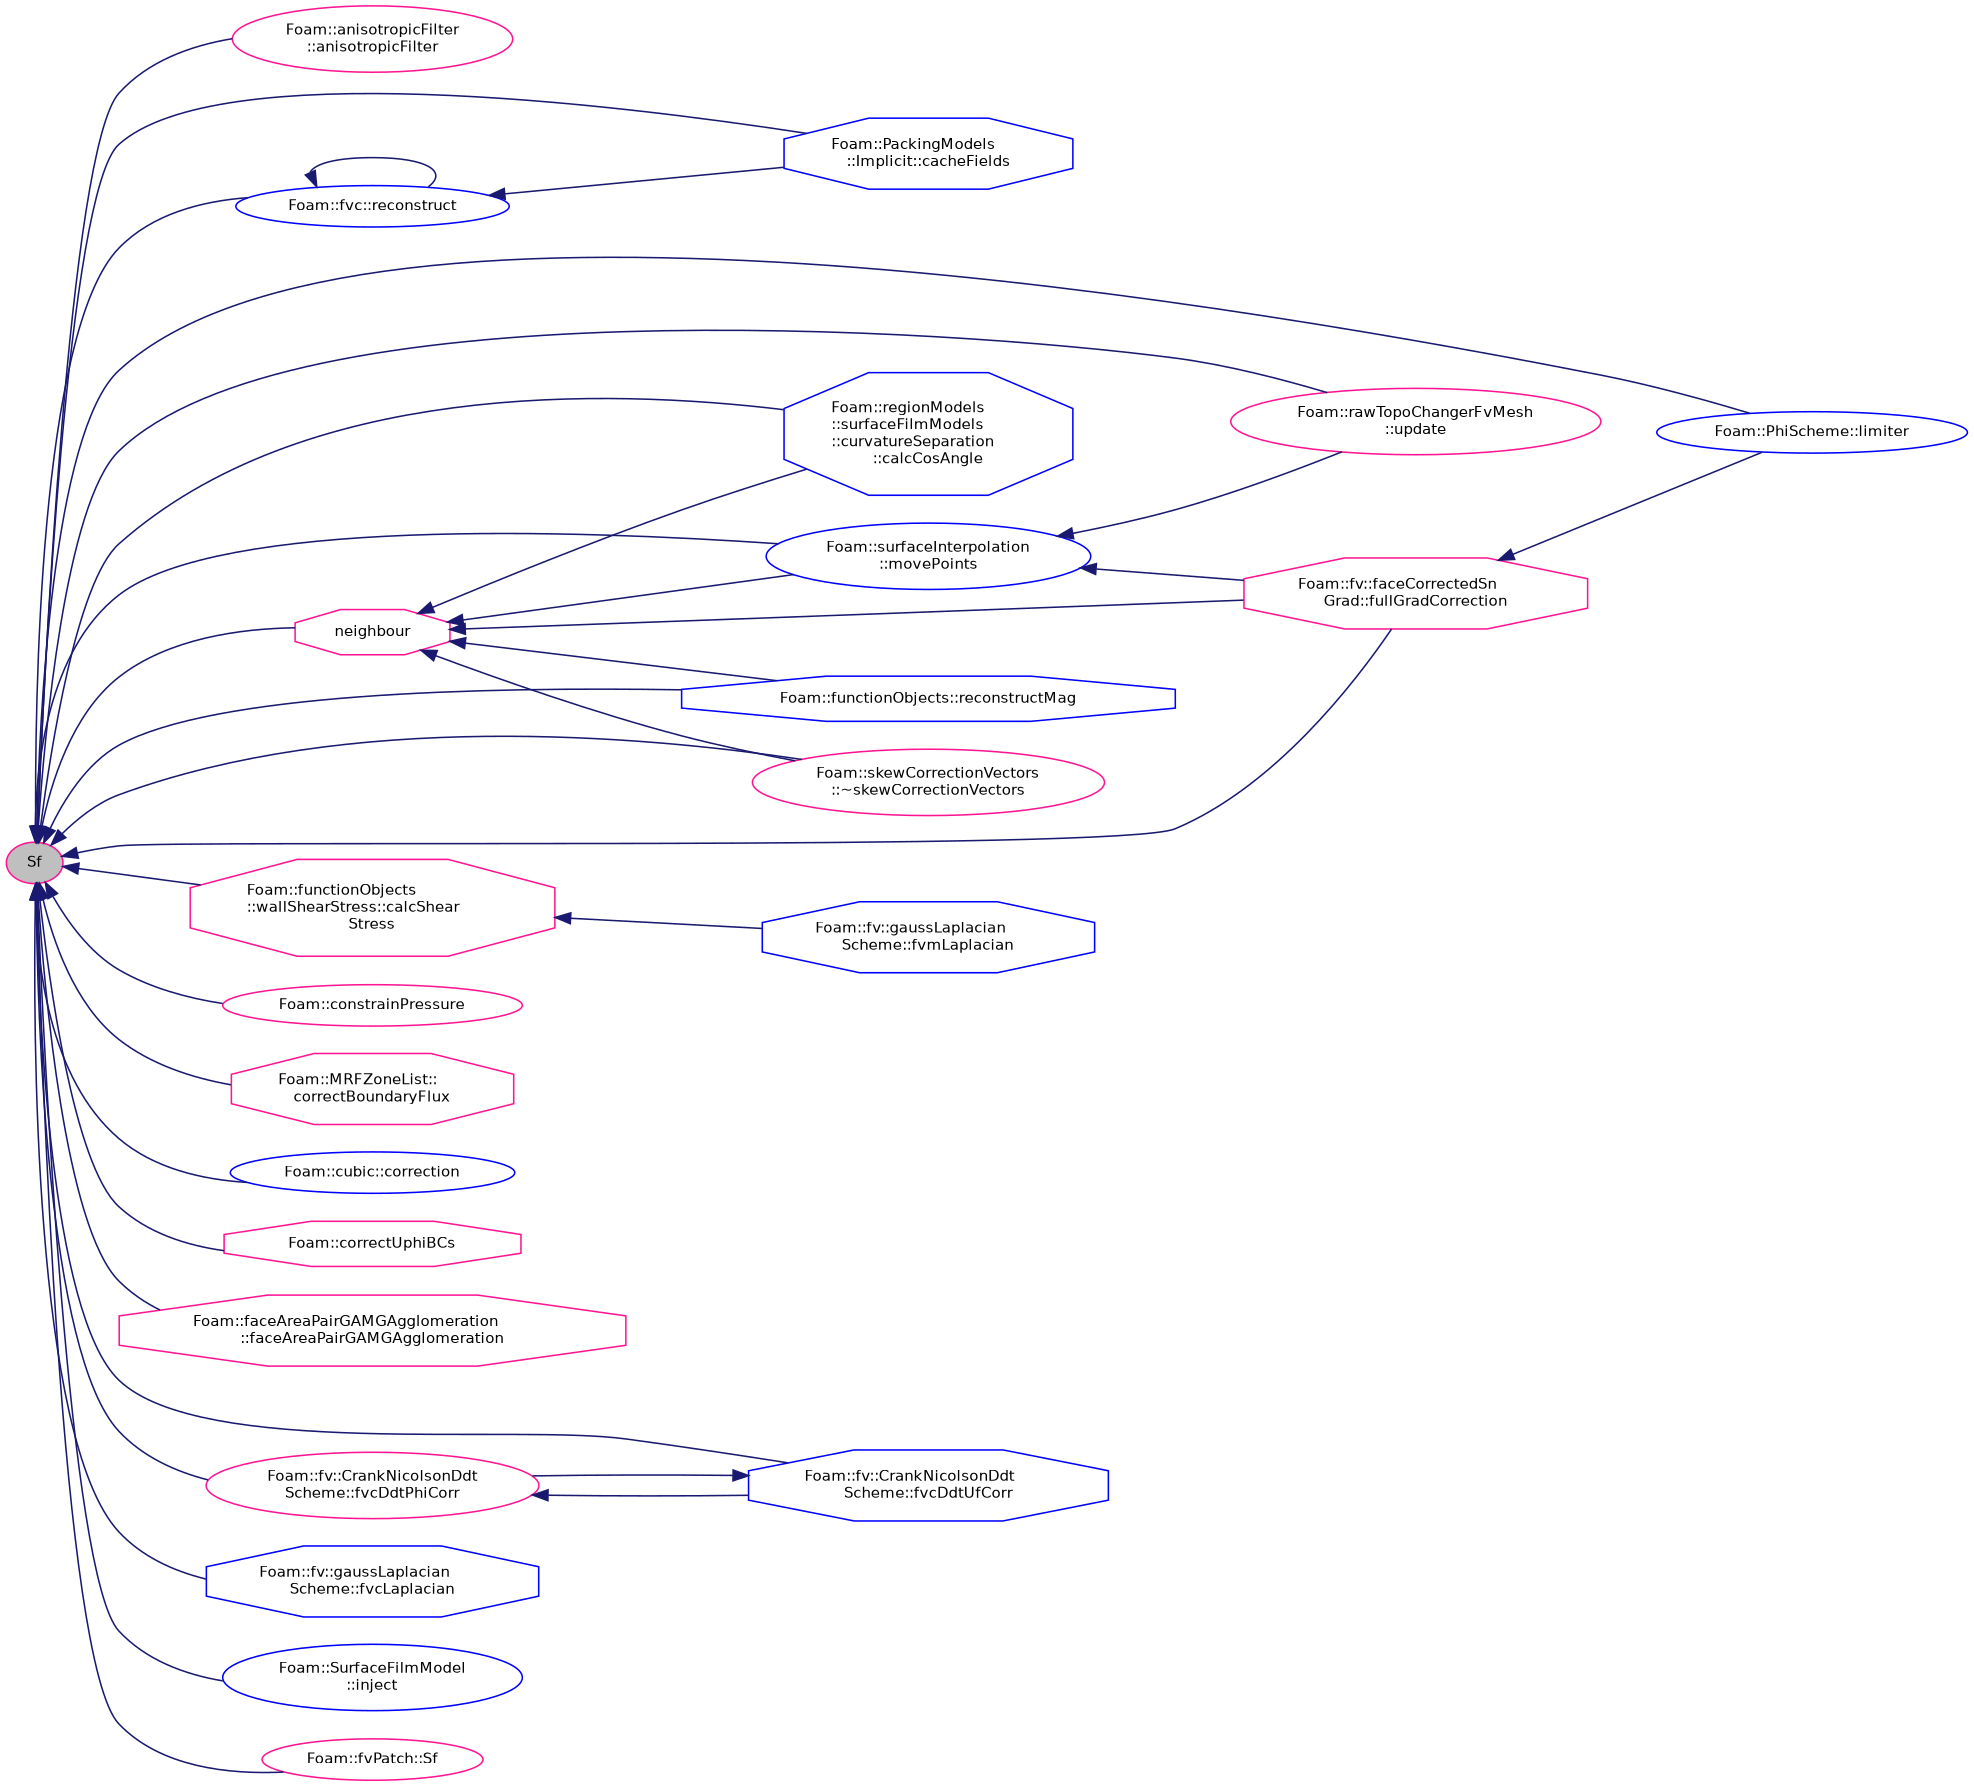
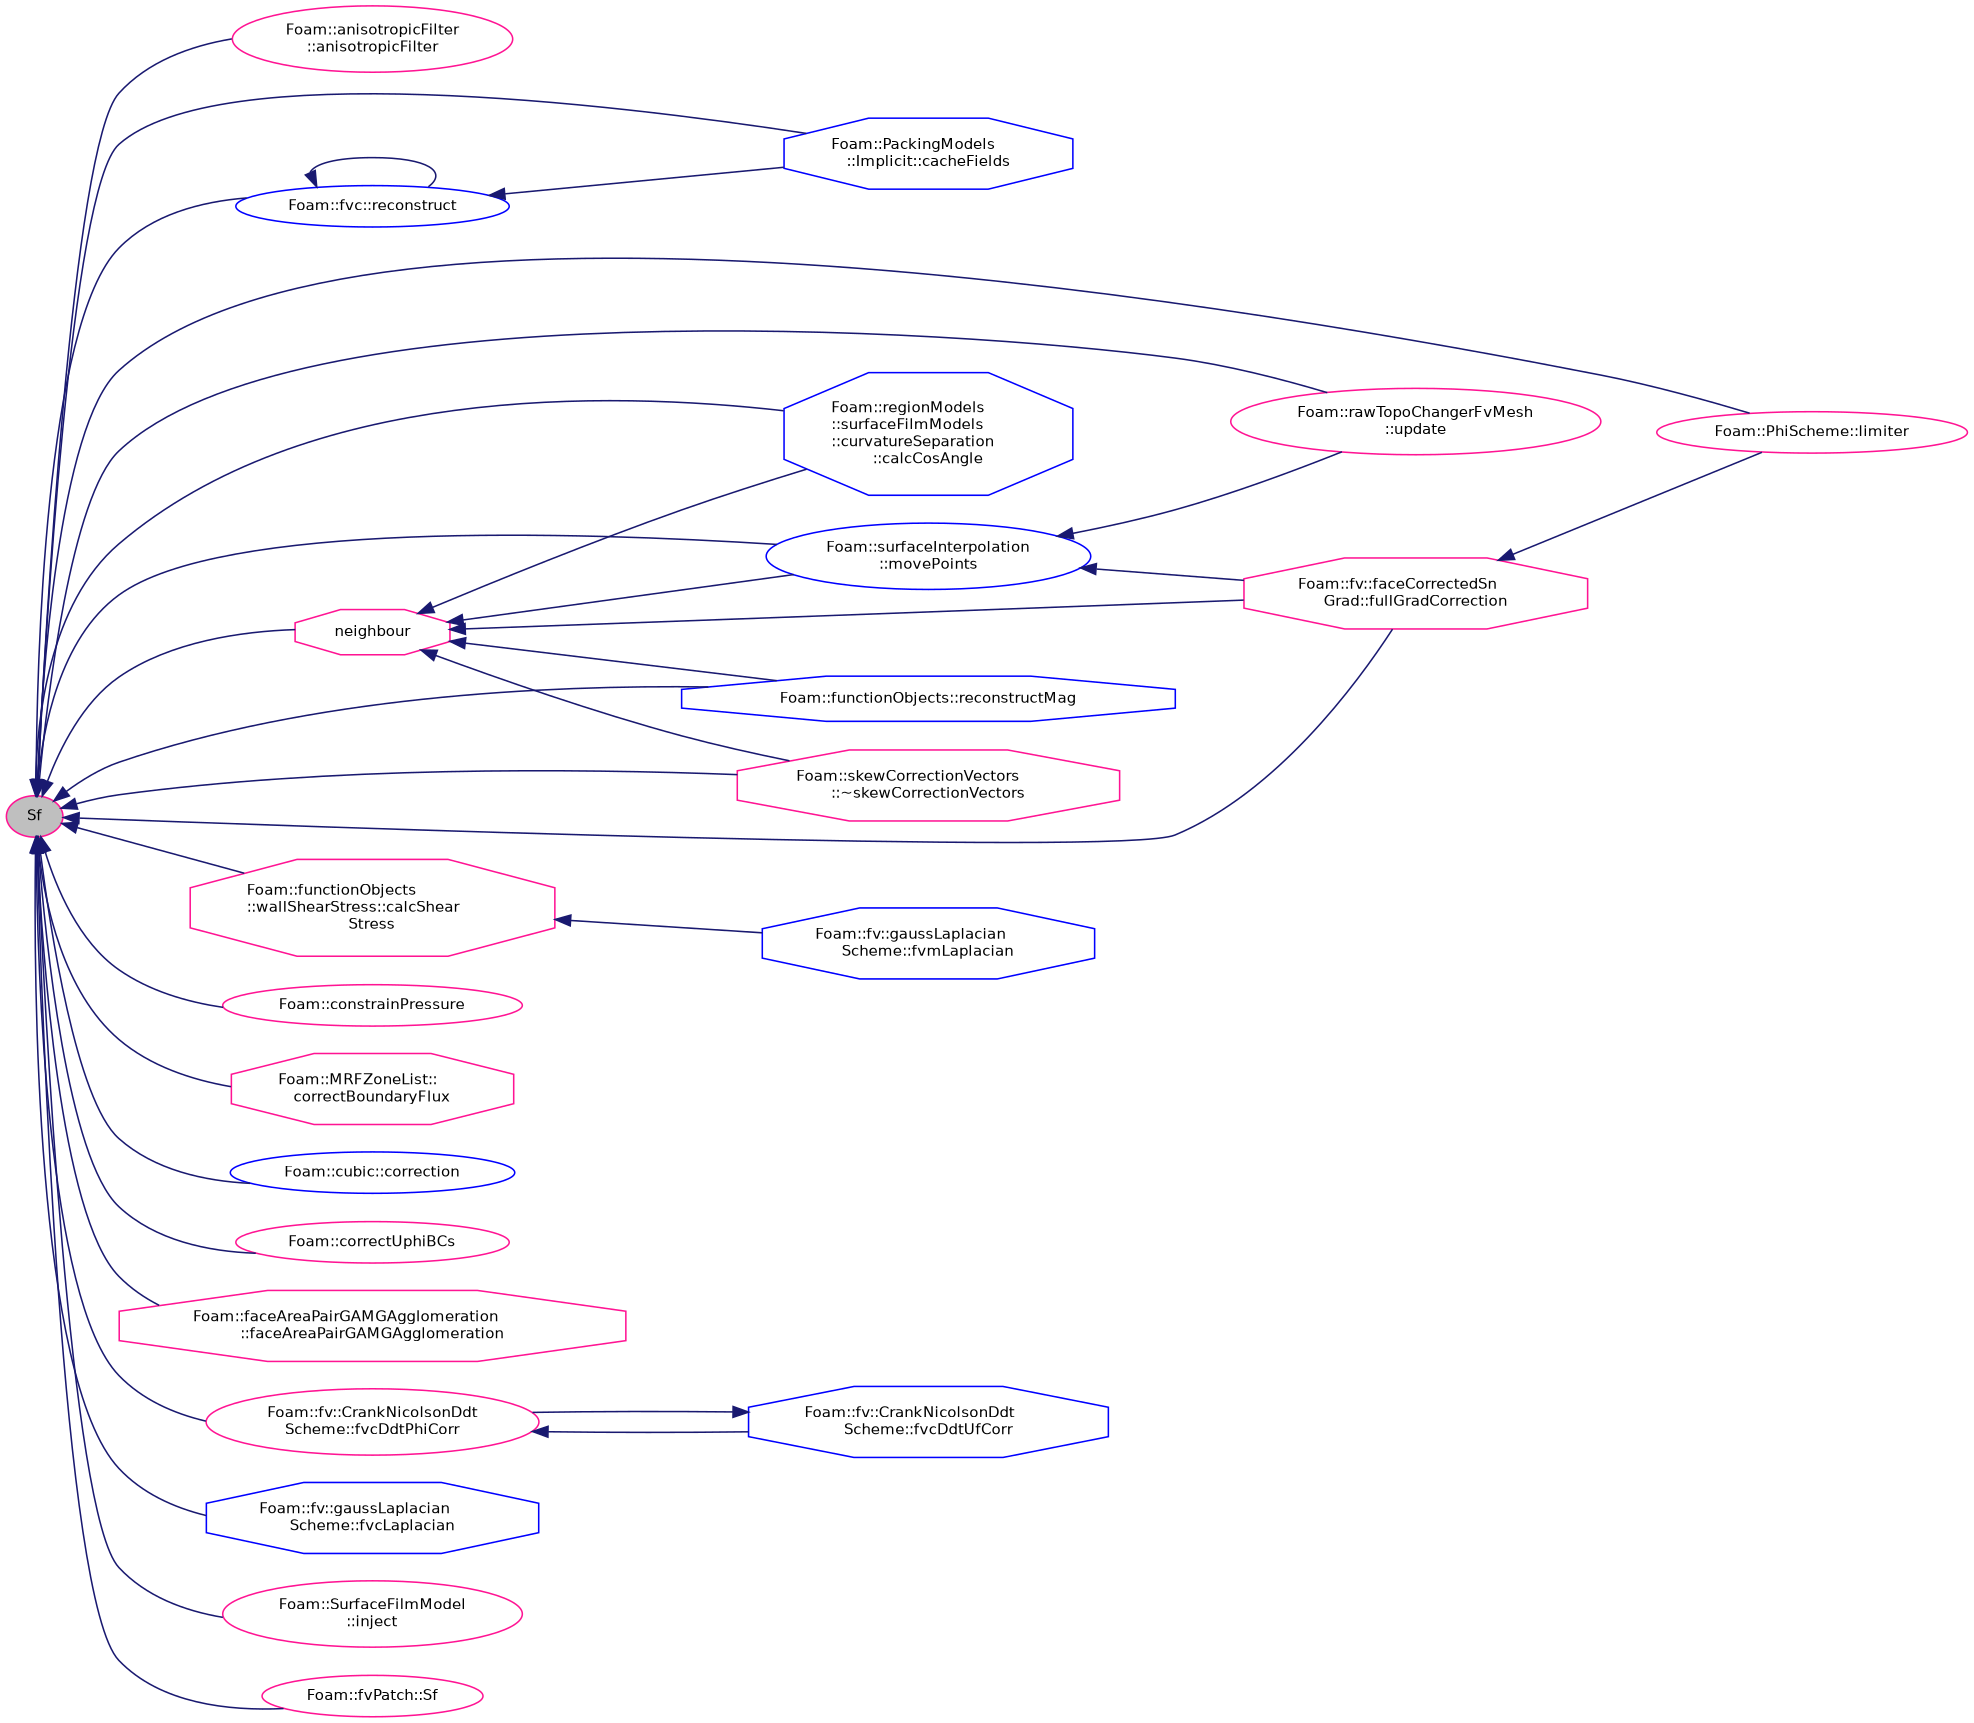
node "Foam::PhiScheme::limiter": color blue -> deeppink
node "Foam::skewCorrectionVectors ::~skewCorrectionVectors": shape ellipse -> octagon
node "Foam::correctUphiBCs": shape octagon -> ellipse
edge "Foam::fv::CrankNicolsonDdt Scheme::fvcDdtUfCorr" -> "Sf": removed
node "Foam::SurfaceFilmModel ::inject": color blue -> deeppink
